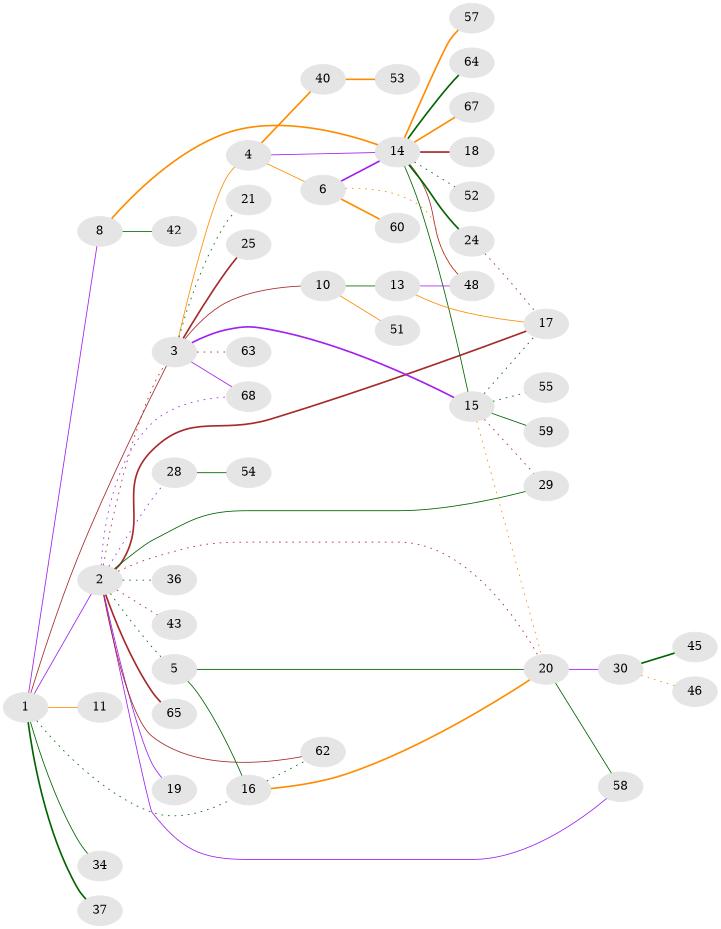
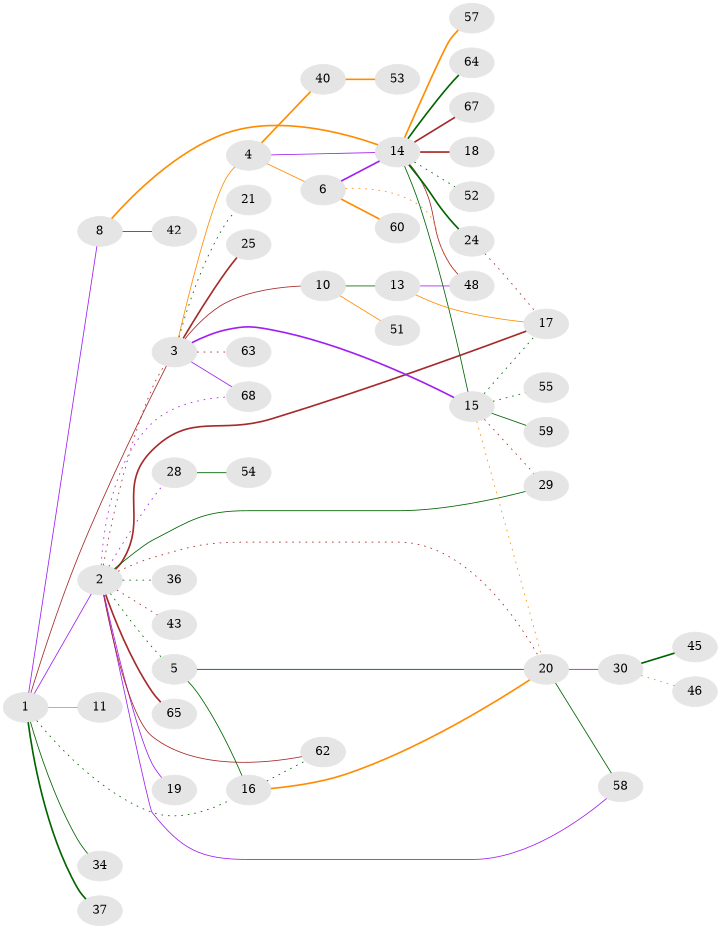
edge "67" -- "14": color darkorange -> brown
